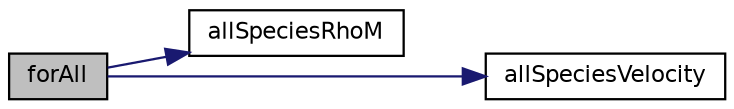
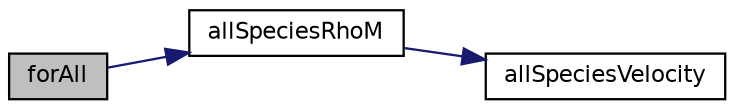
edge "forAll" -> "allSpeciesVelocity": now "allSpeciesRhoM" -> "allSpeciesVelocity"
